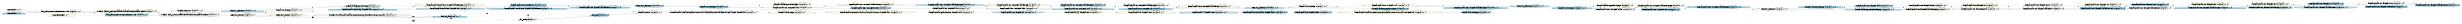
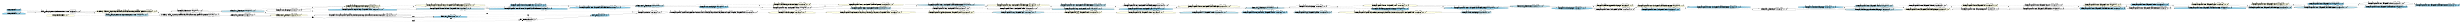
node "testImportEntries0['1', '0', '0']": fillcolor lightyellow -> skyblue
